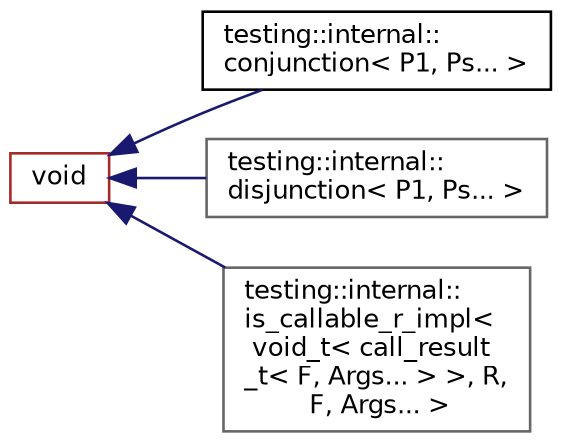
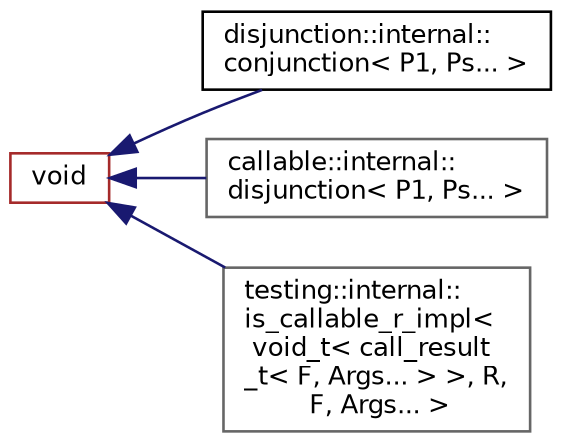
node "testing::internal:: conjunction< P1, Ps... >": label "testing::internal:: conjunction< P1, Ps... >" -> "disjunction::internal:: conjunction< P1, Ps... >"
node "testing::internal:: disjunction< P1, Ps... >": label "testing::internal:: disjunction< P1, Ps... >" -> "callable::internal:: disjunction< P1, Ps... >"
